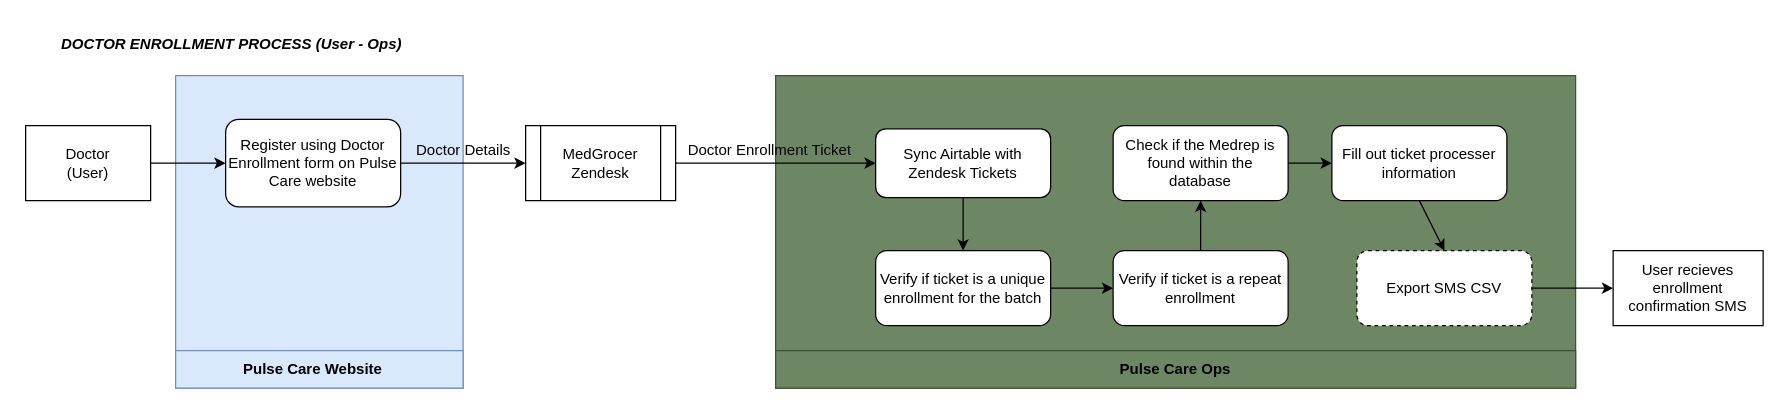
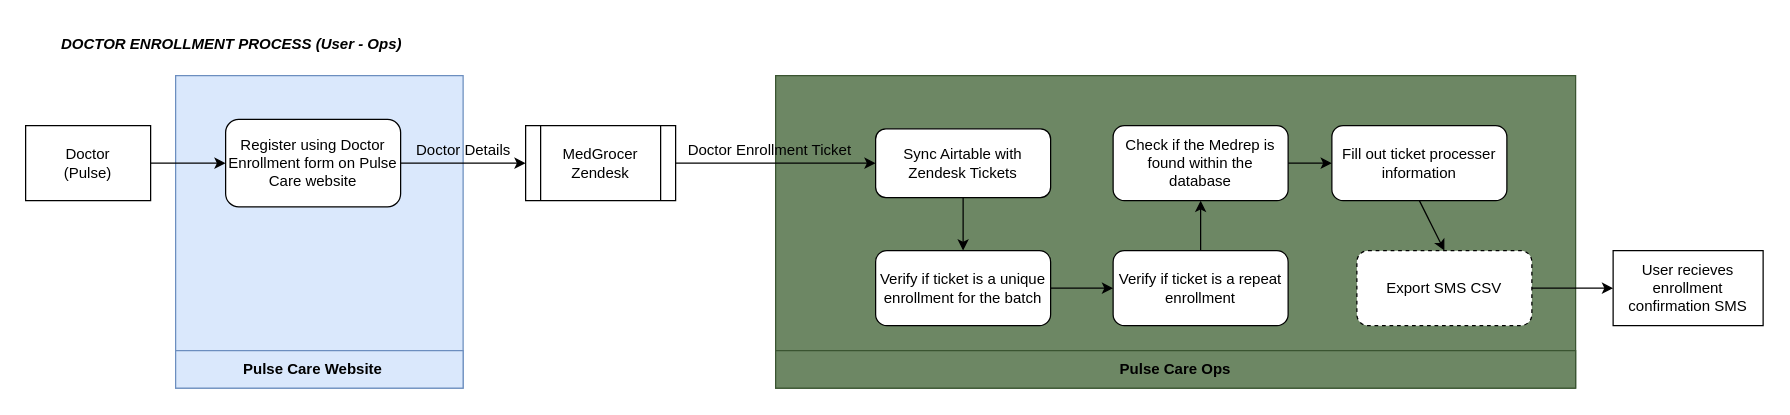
node "Doctor (User)": label "Doctor (User)" -> "Doctor (Pulse)"
